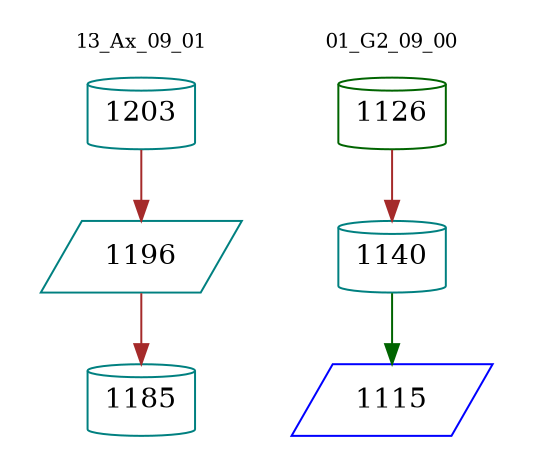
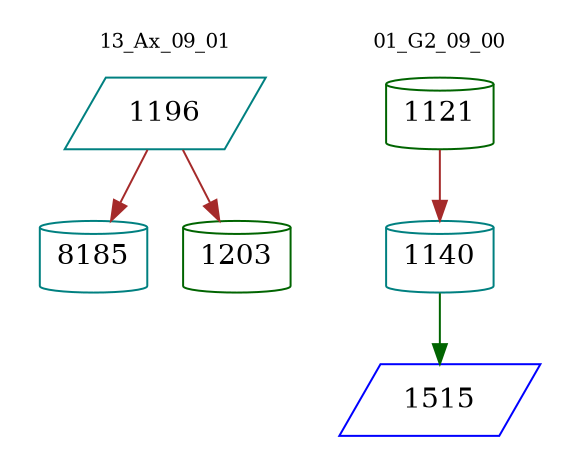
node "1203": color teal -> darkgreen
node "1126": label "1126" -> "1121"
edge "1203" -> "1196": reversed
node "1185": label "1185" -> "8185"
node "1115": label "1115" -> "1515"
